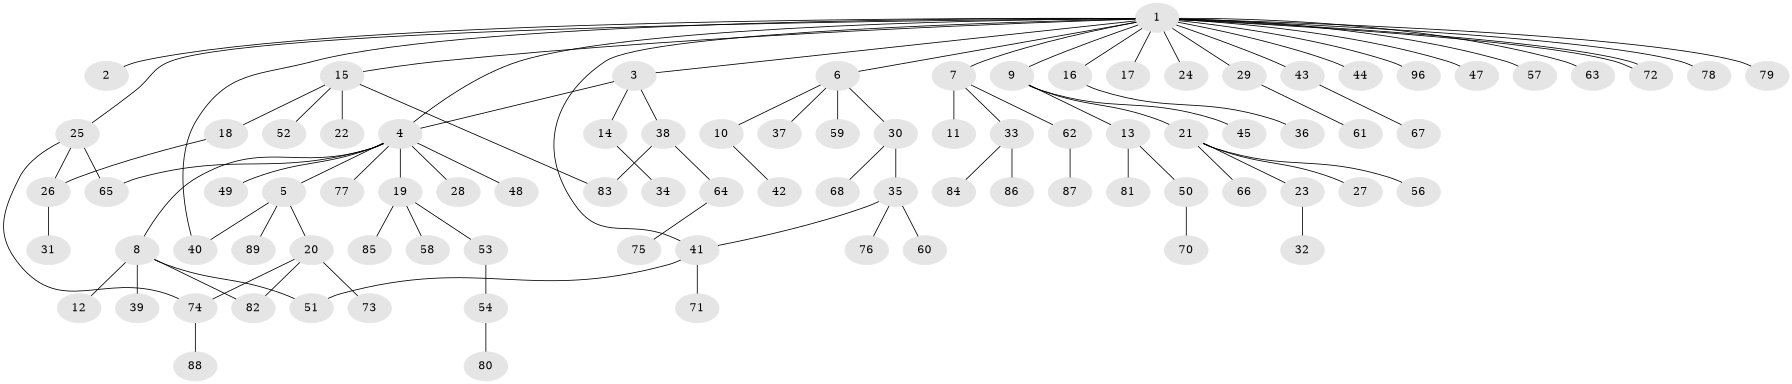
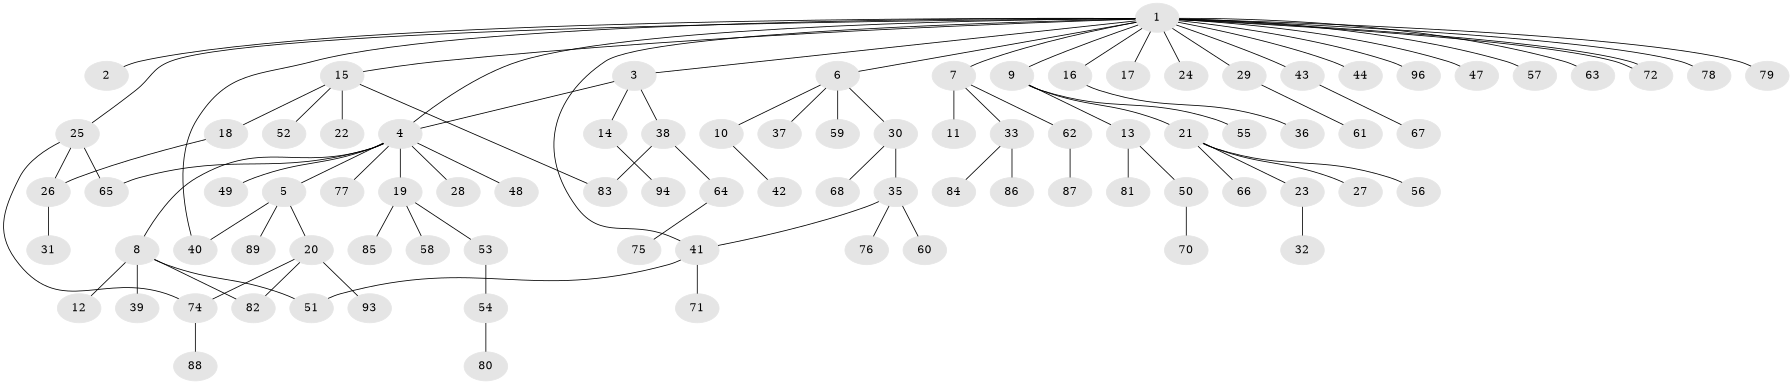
node "45": label "45" -> "55"
node "34": label "34" -> "94"
node "73": label "73" -> "93"
